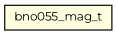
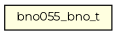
node "bno055_mag_t": label "bno055_mag_t" -> "bno055_bno_t"
